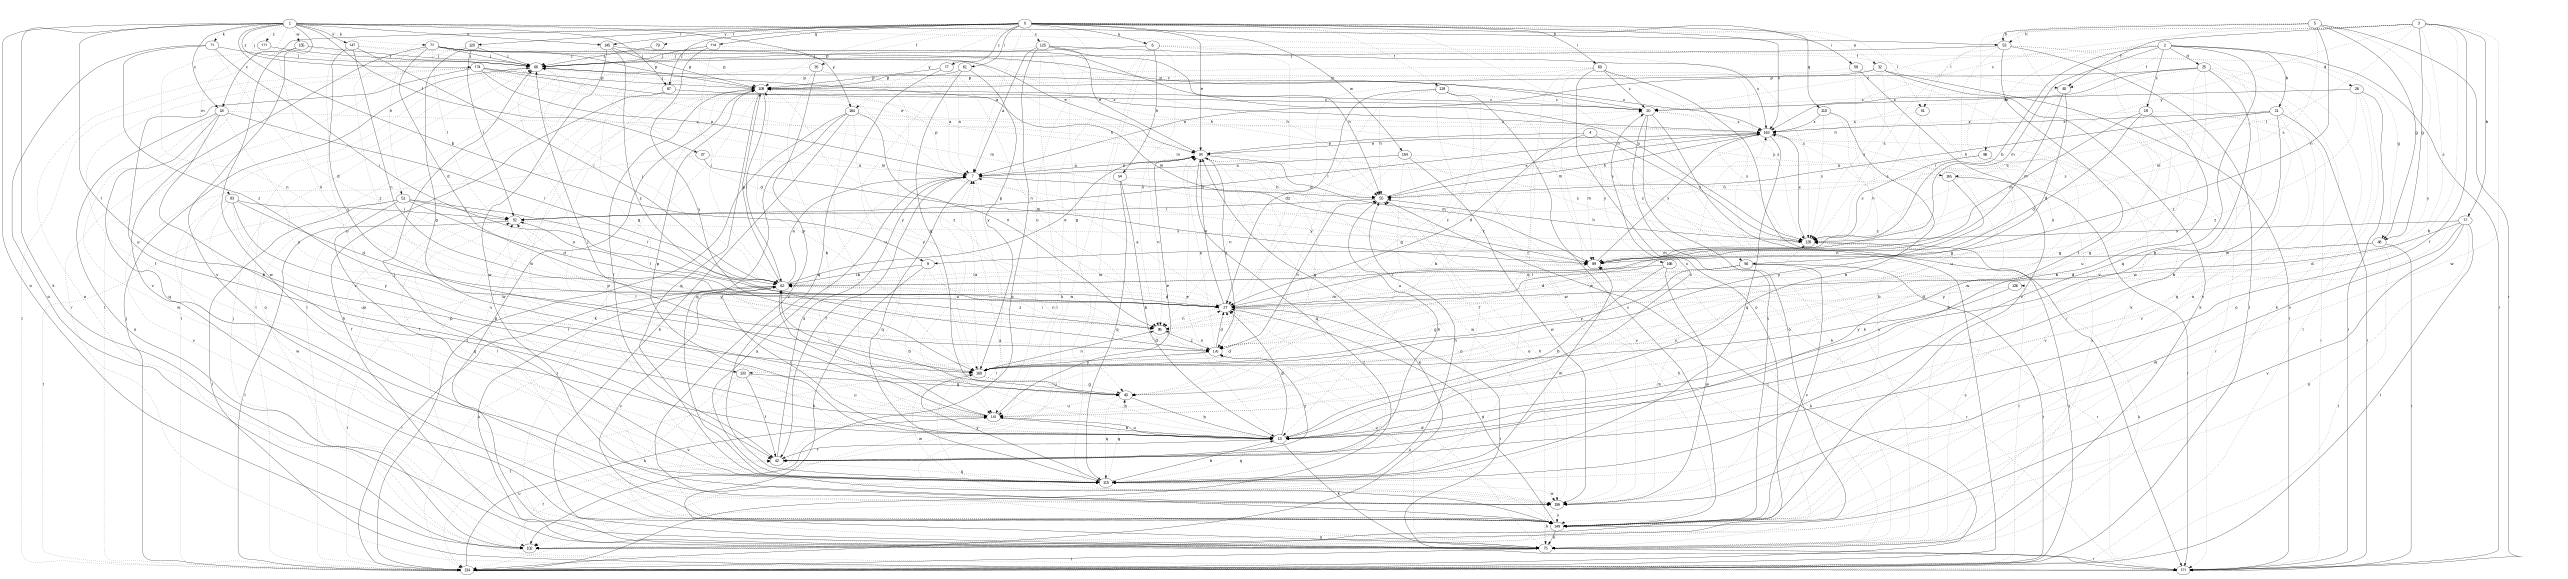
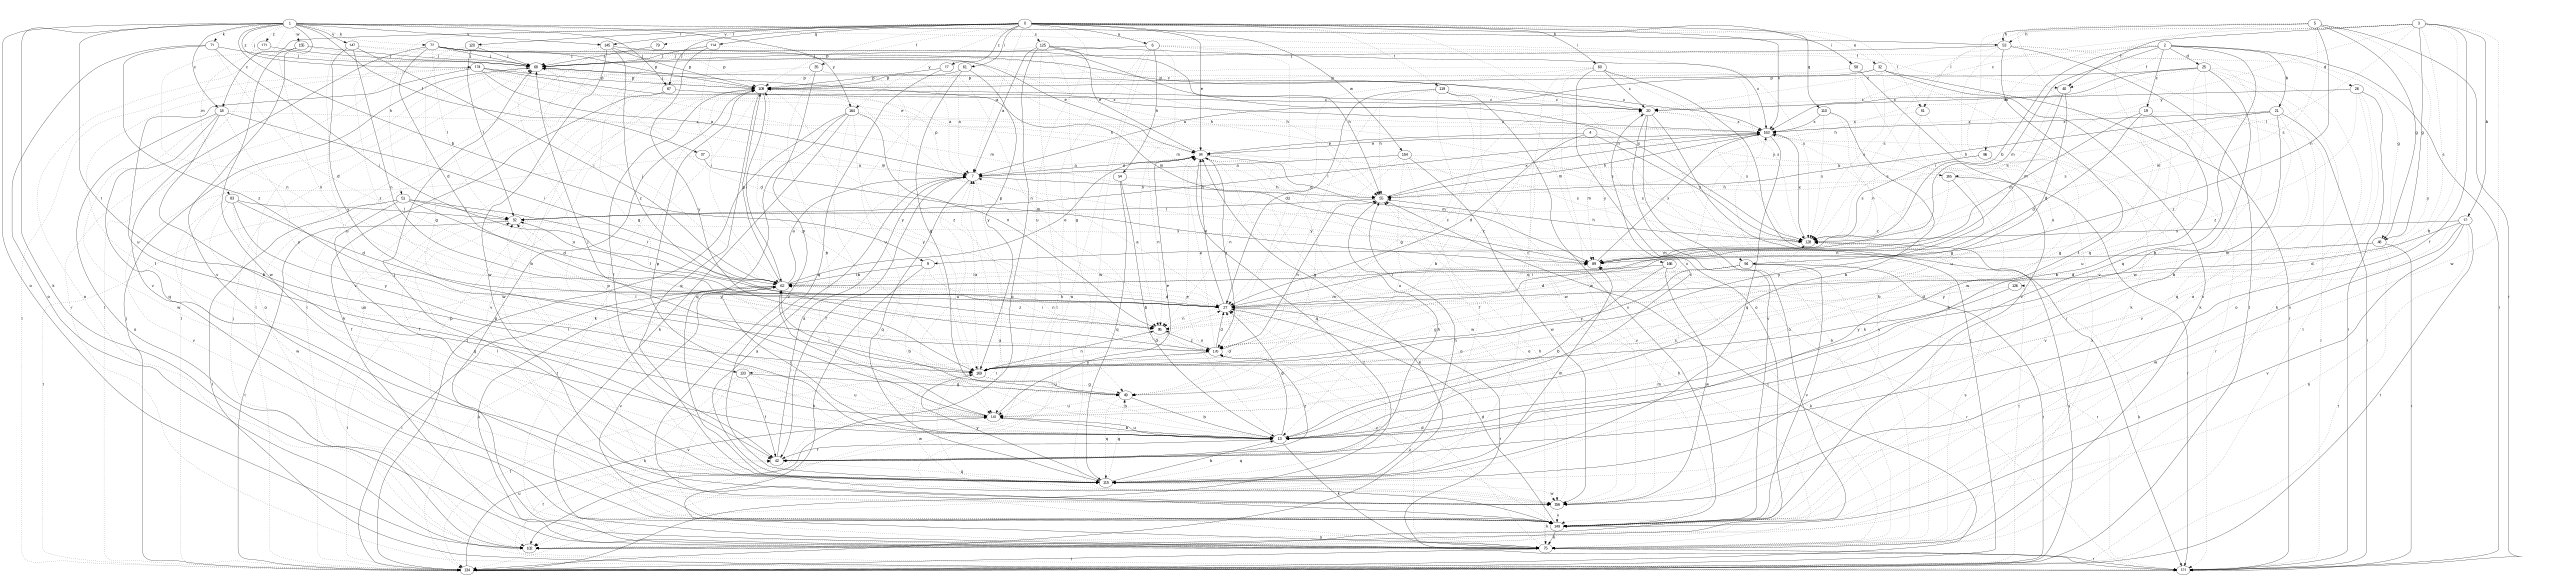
edge "68" -> "109": added, label "p"
edge "120" -> "49": style solid -> dotted
